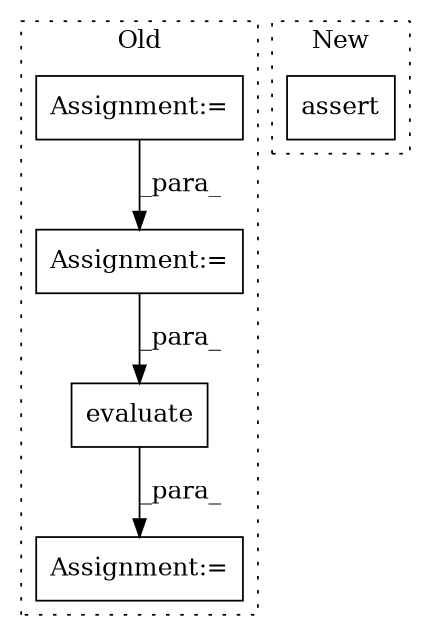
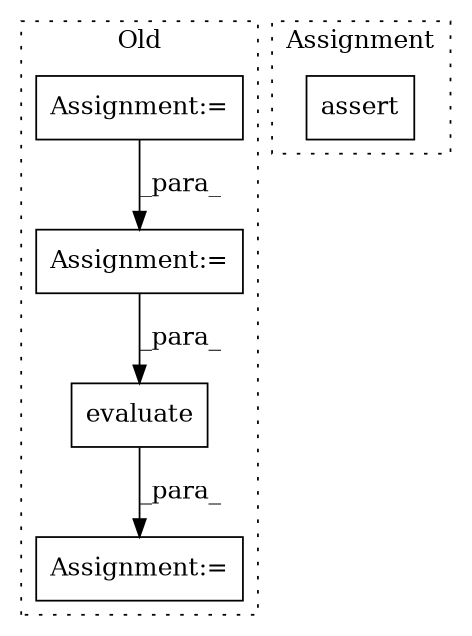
cluster "New": label "New" -> "Assignment"
